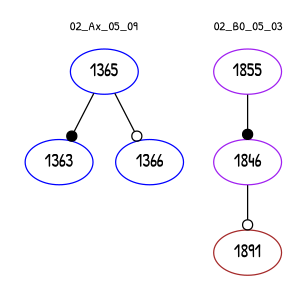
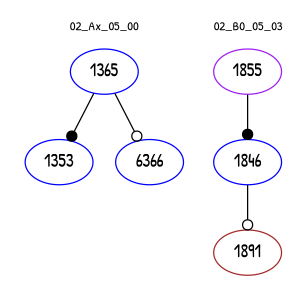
cluster "02_Ax_05_09": label "02_Ax_05_09" -> "02_Ax_05_00"
node "1363": label "1363" -> "1353"
node "1366": label "1366" -> "6366"
node "1846": color purple -> blue
